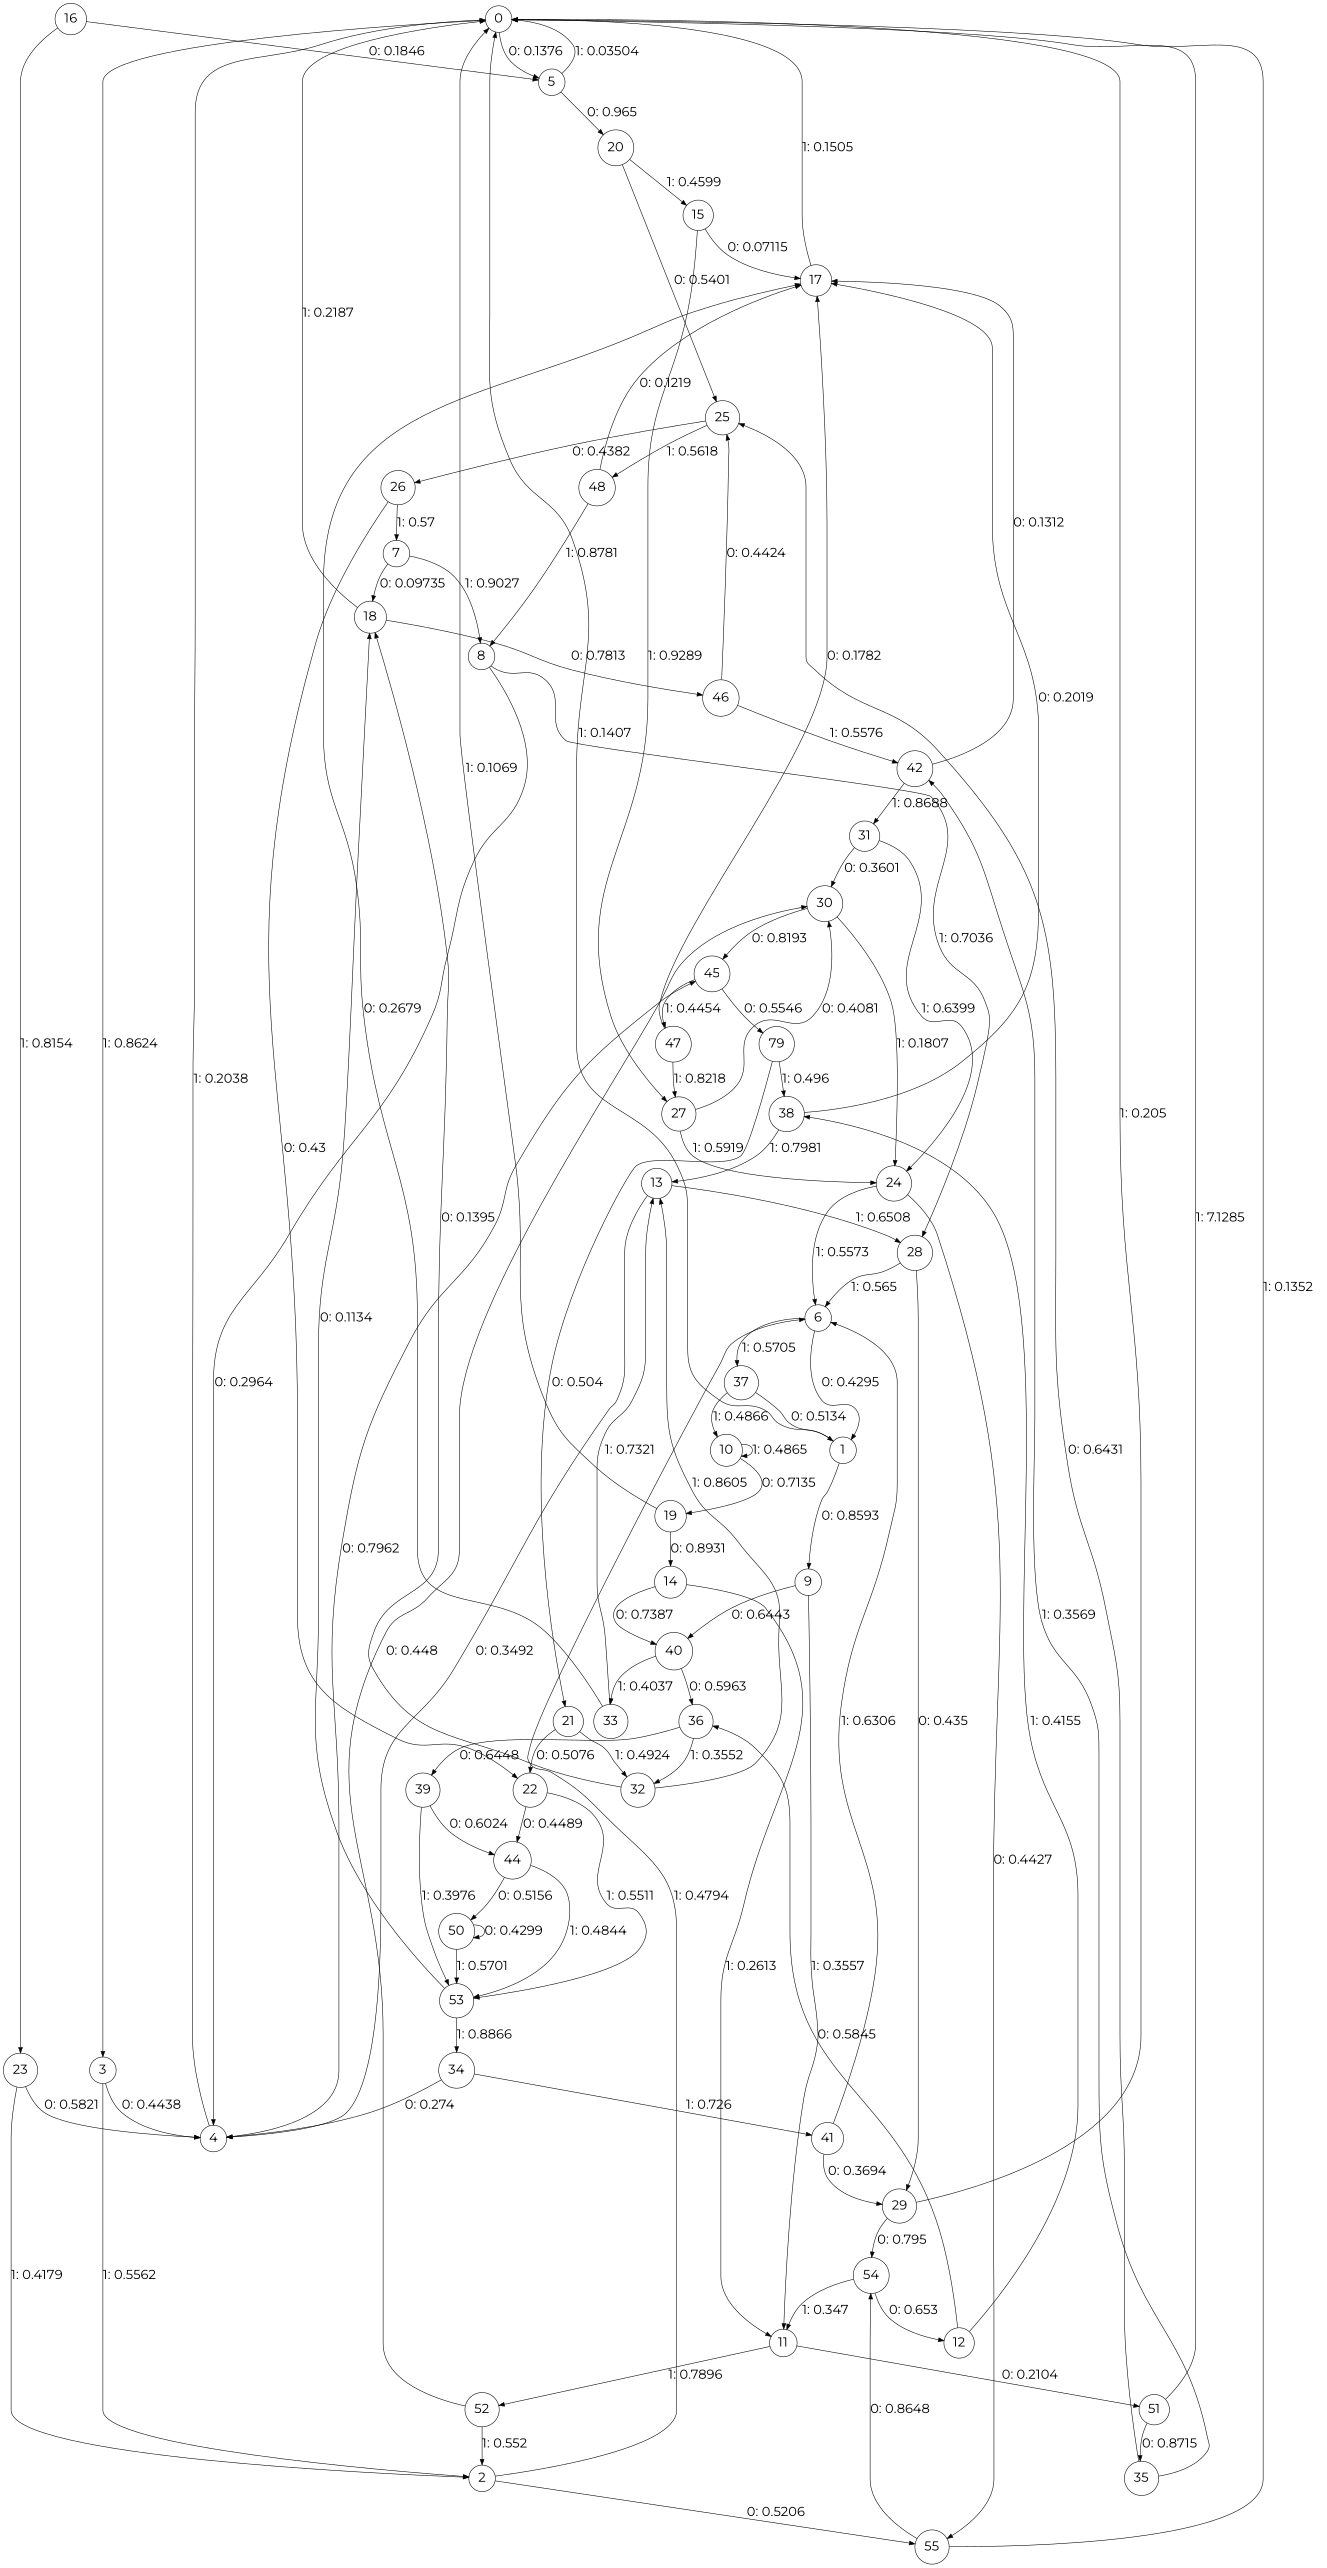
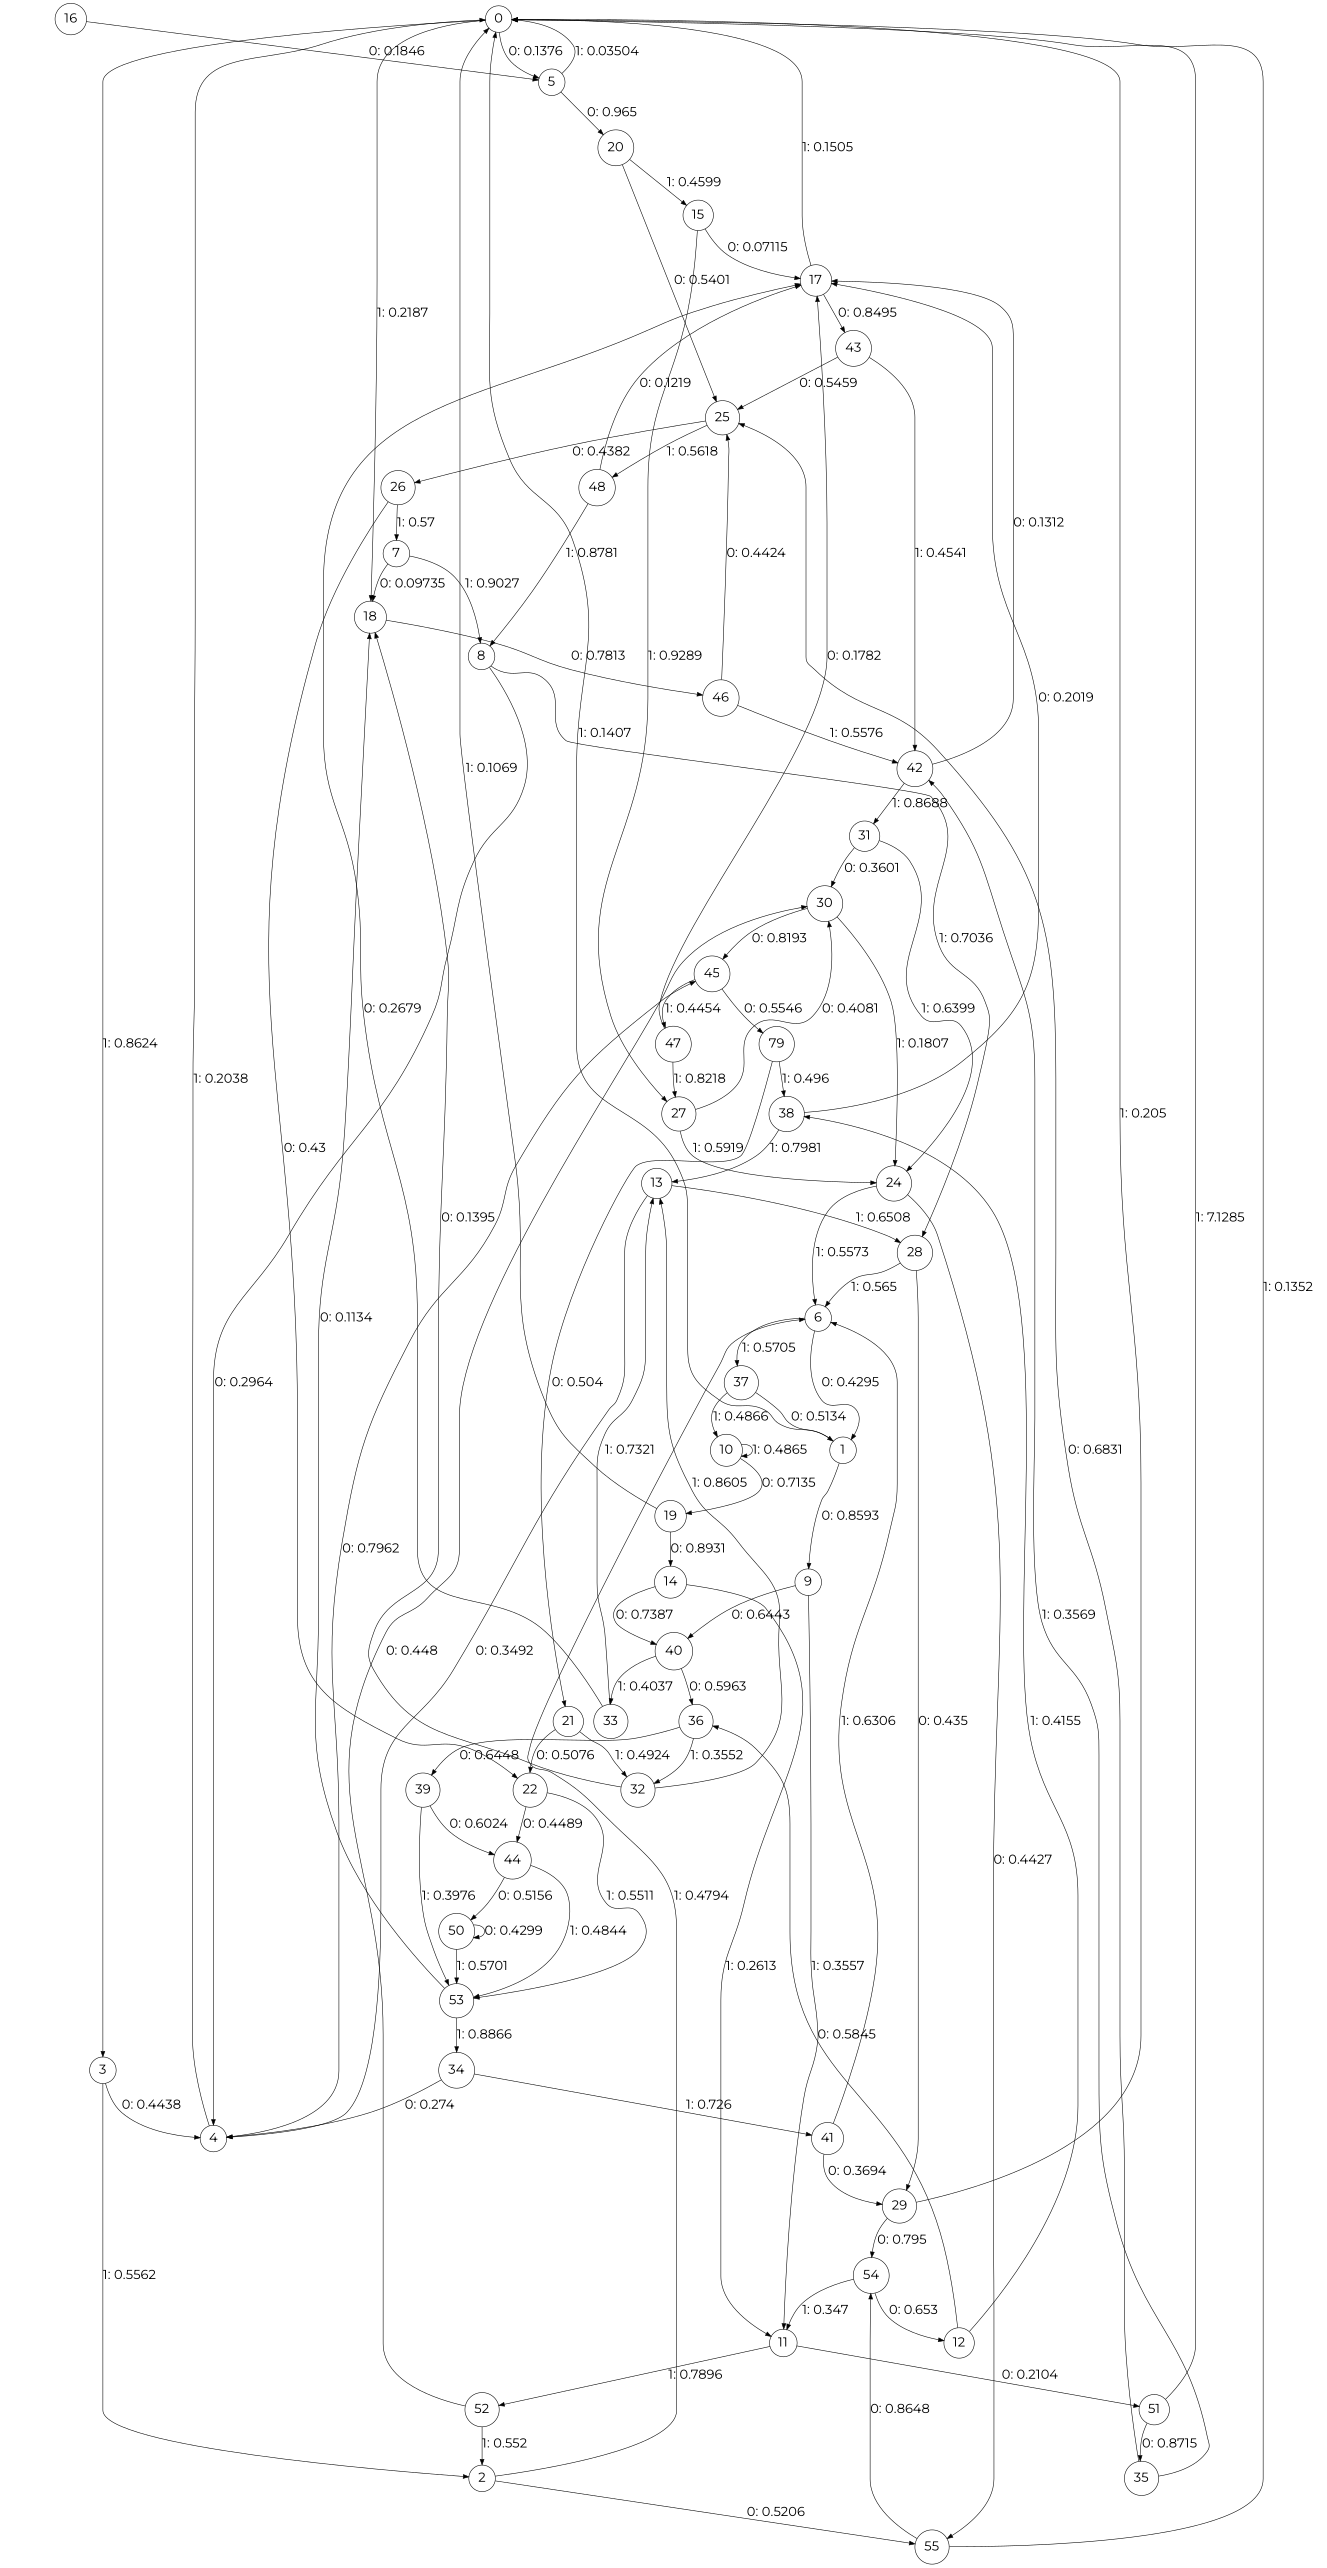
edge "18" -> "0": reversed
node "43": added
edge "35" -> "25": label "0: 0.6431   " -> "0: 0.6831   "
node "23": removed
